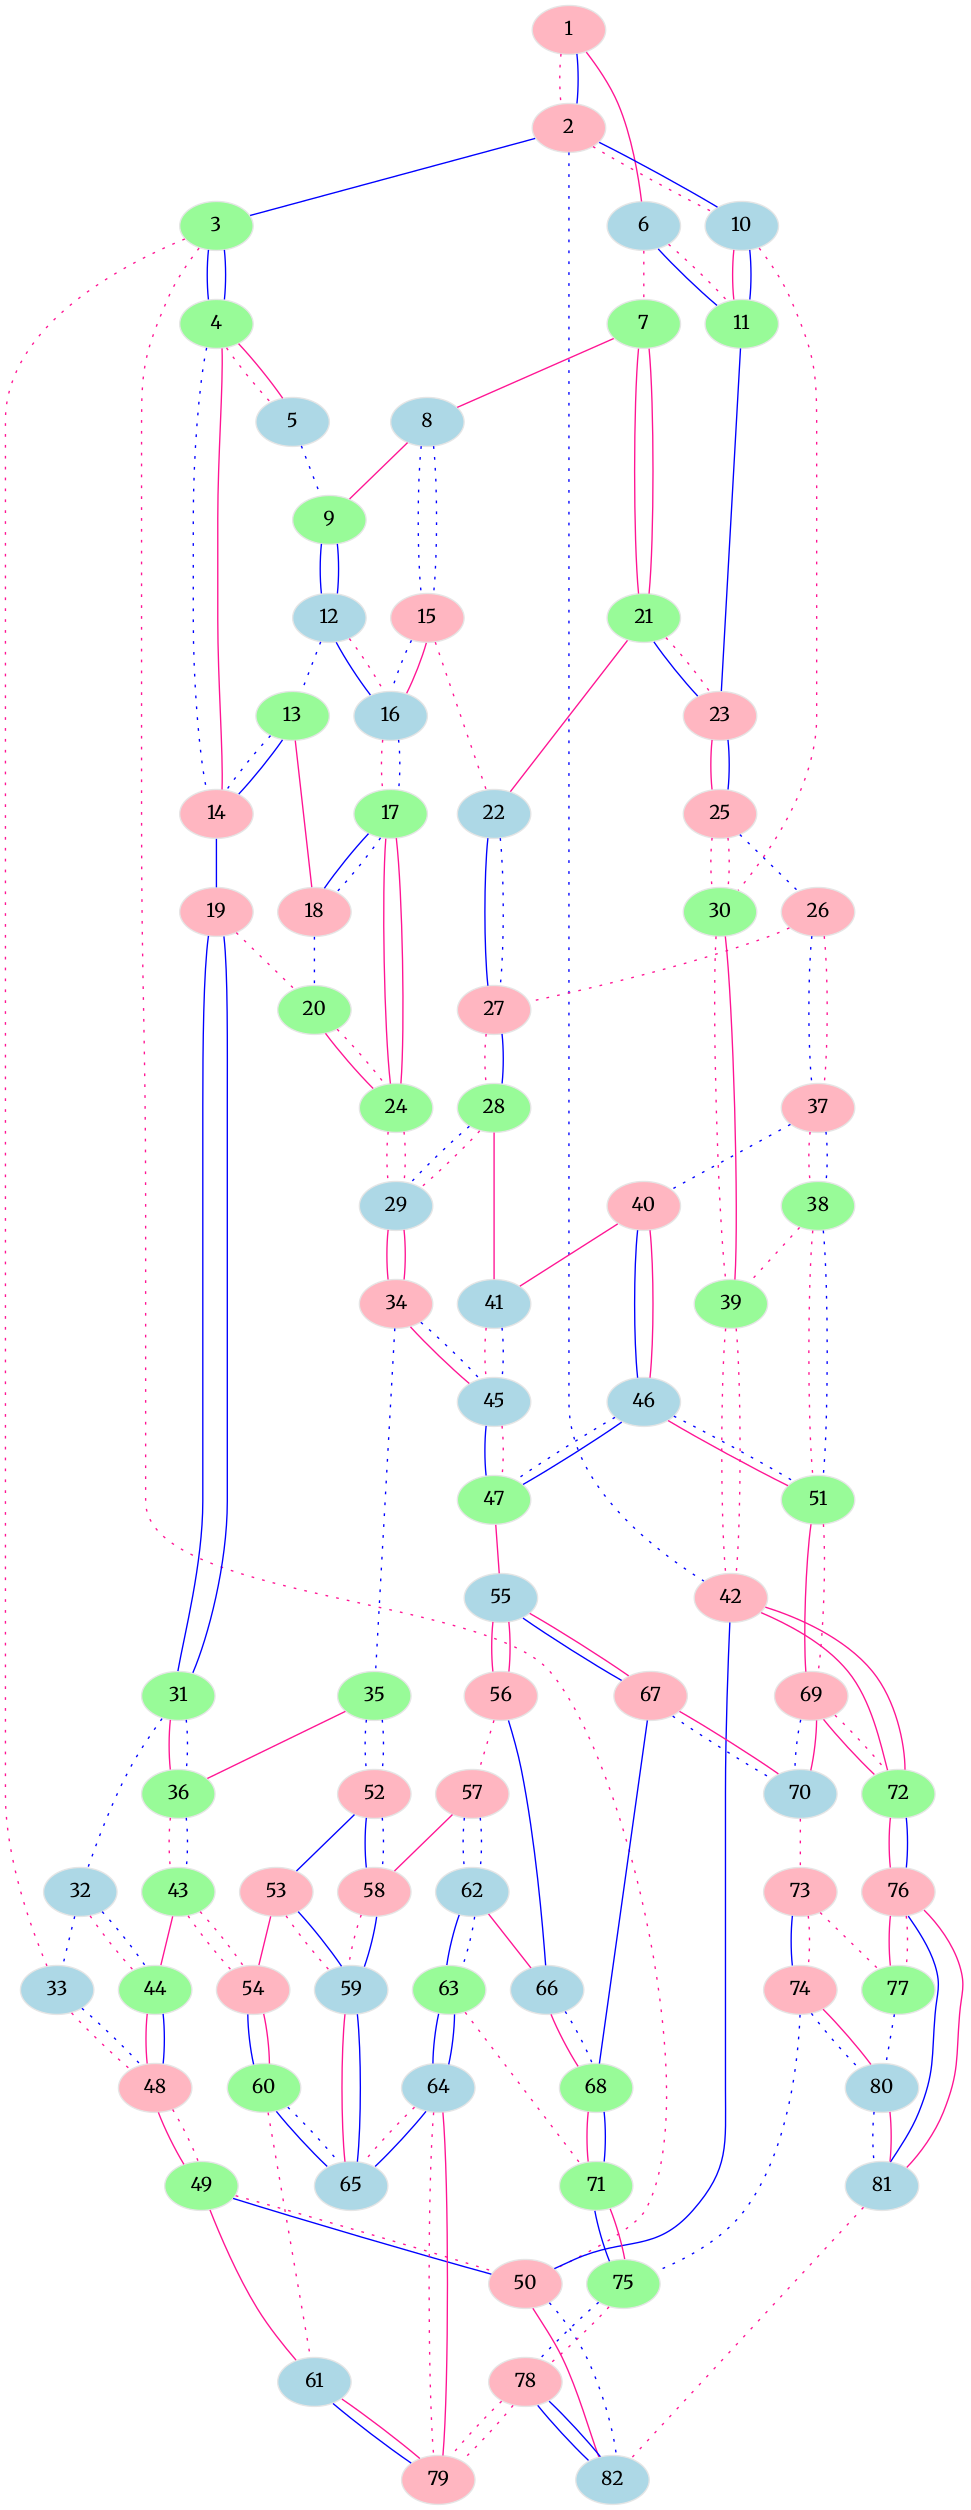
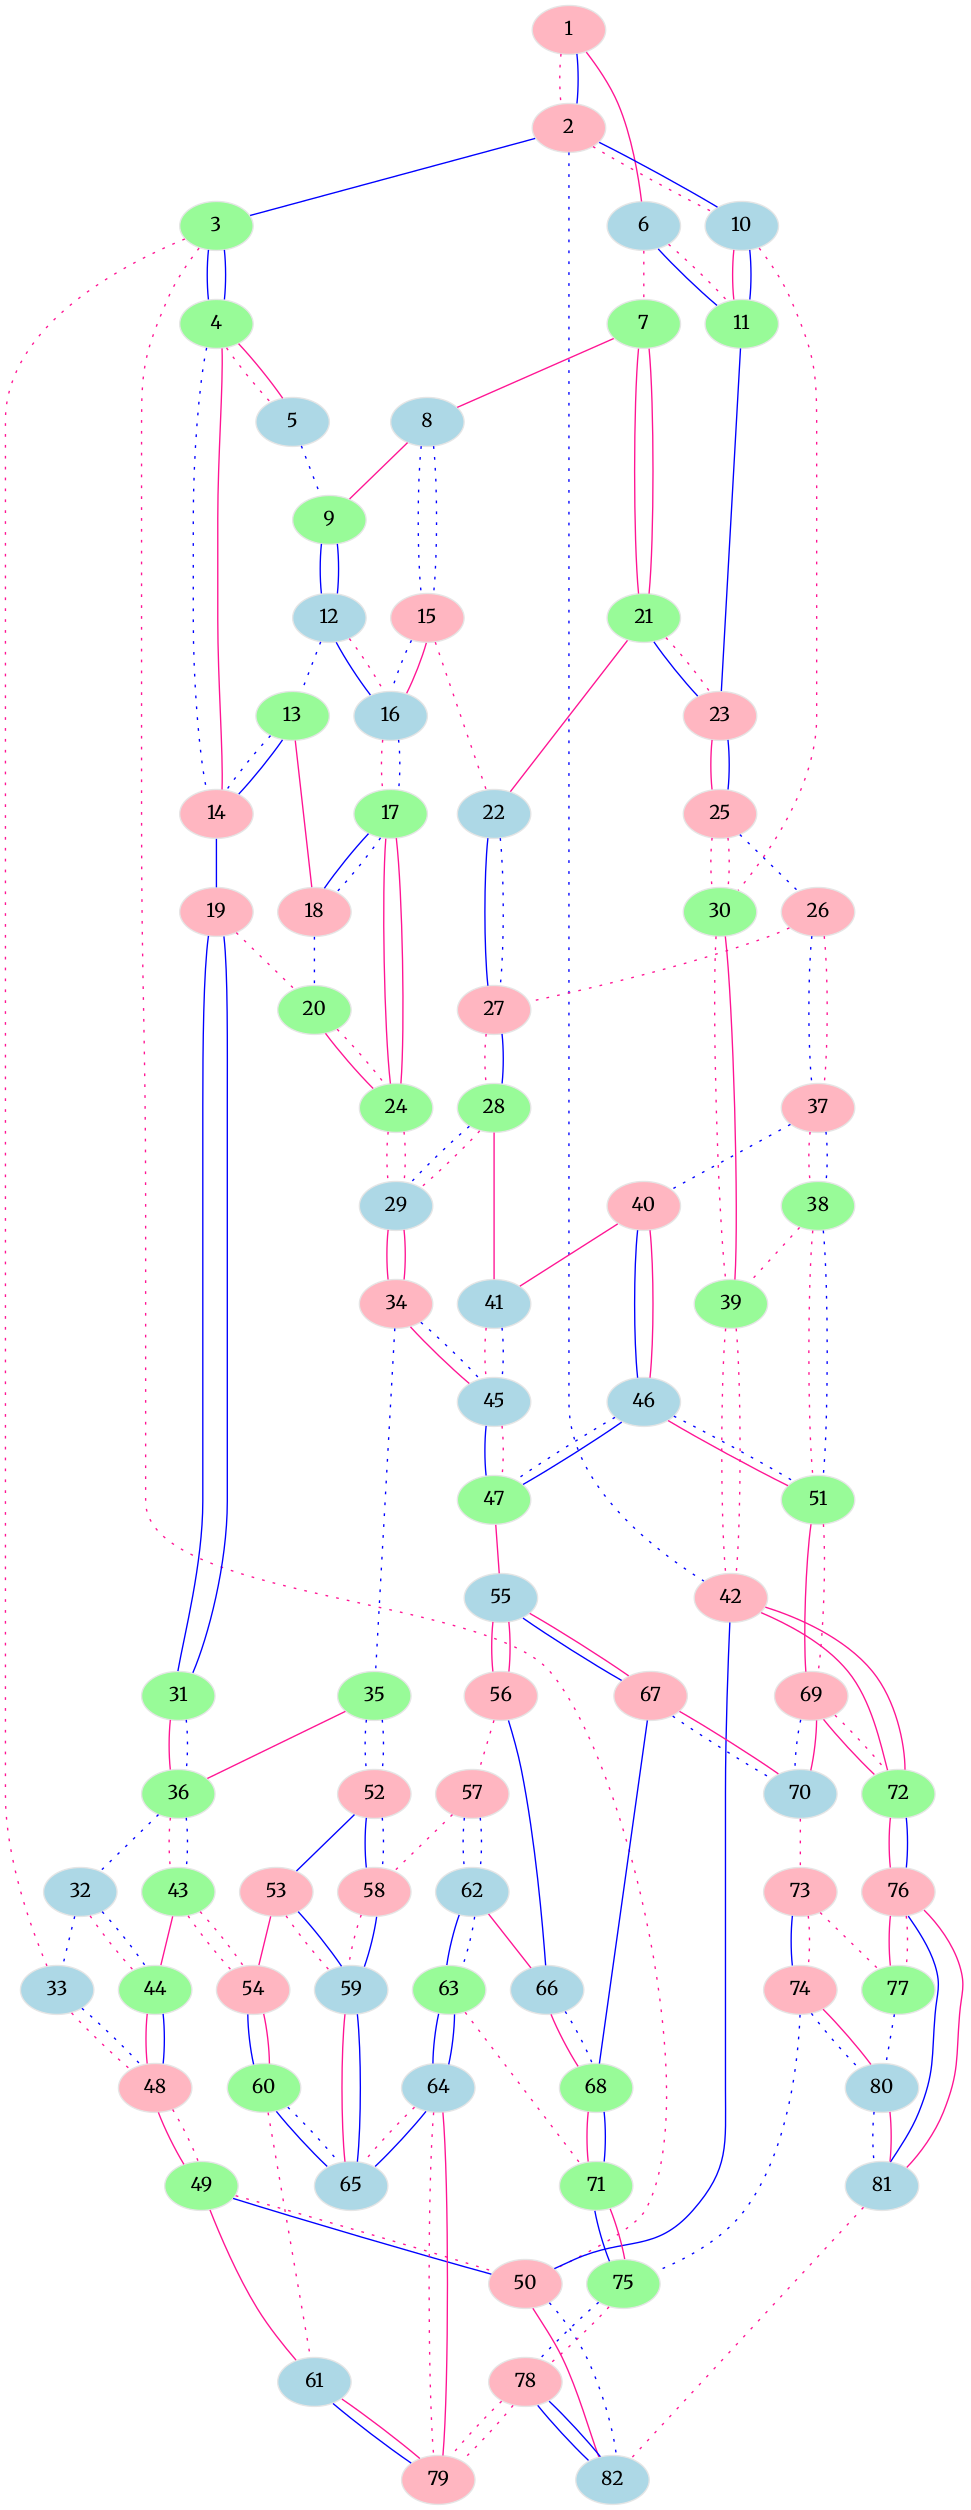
edge "31" -- "32": now "36" -- "32"
edge "57" -- "58": style solid -> dotted
